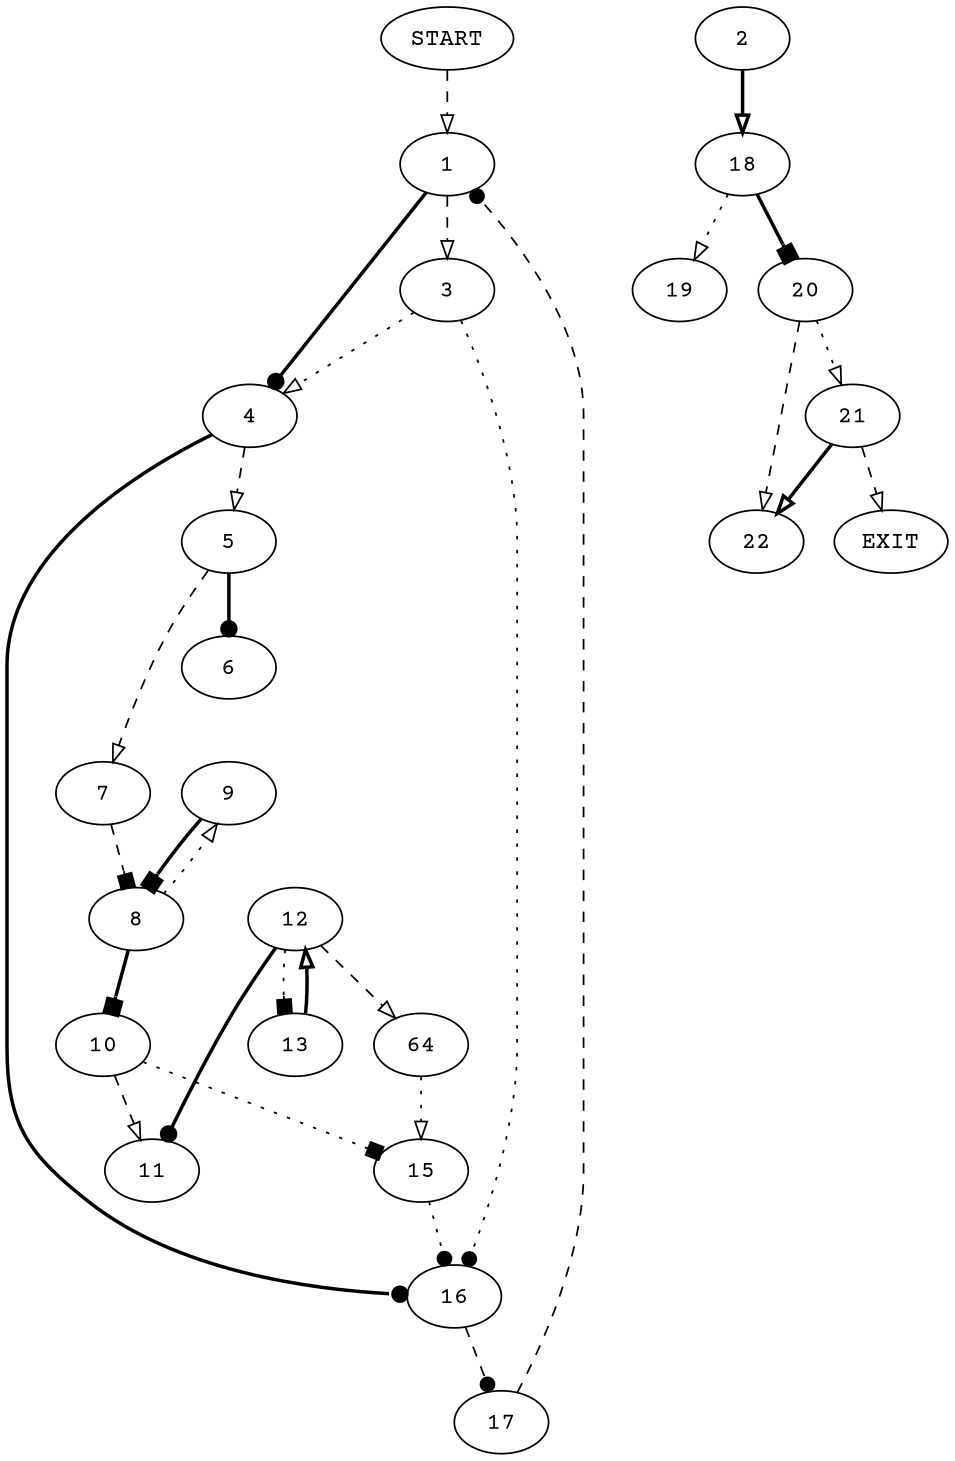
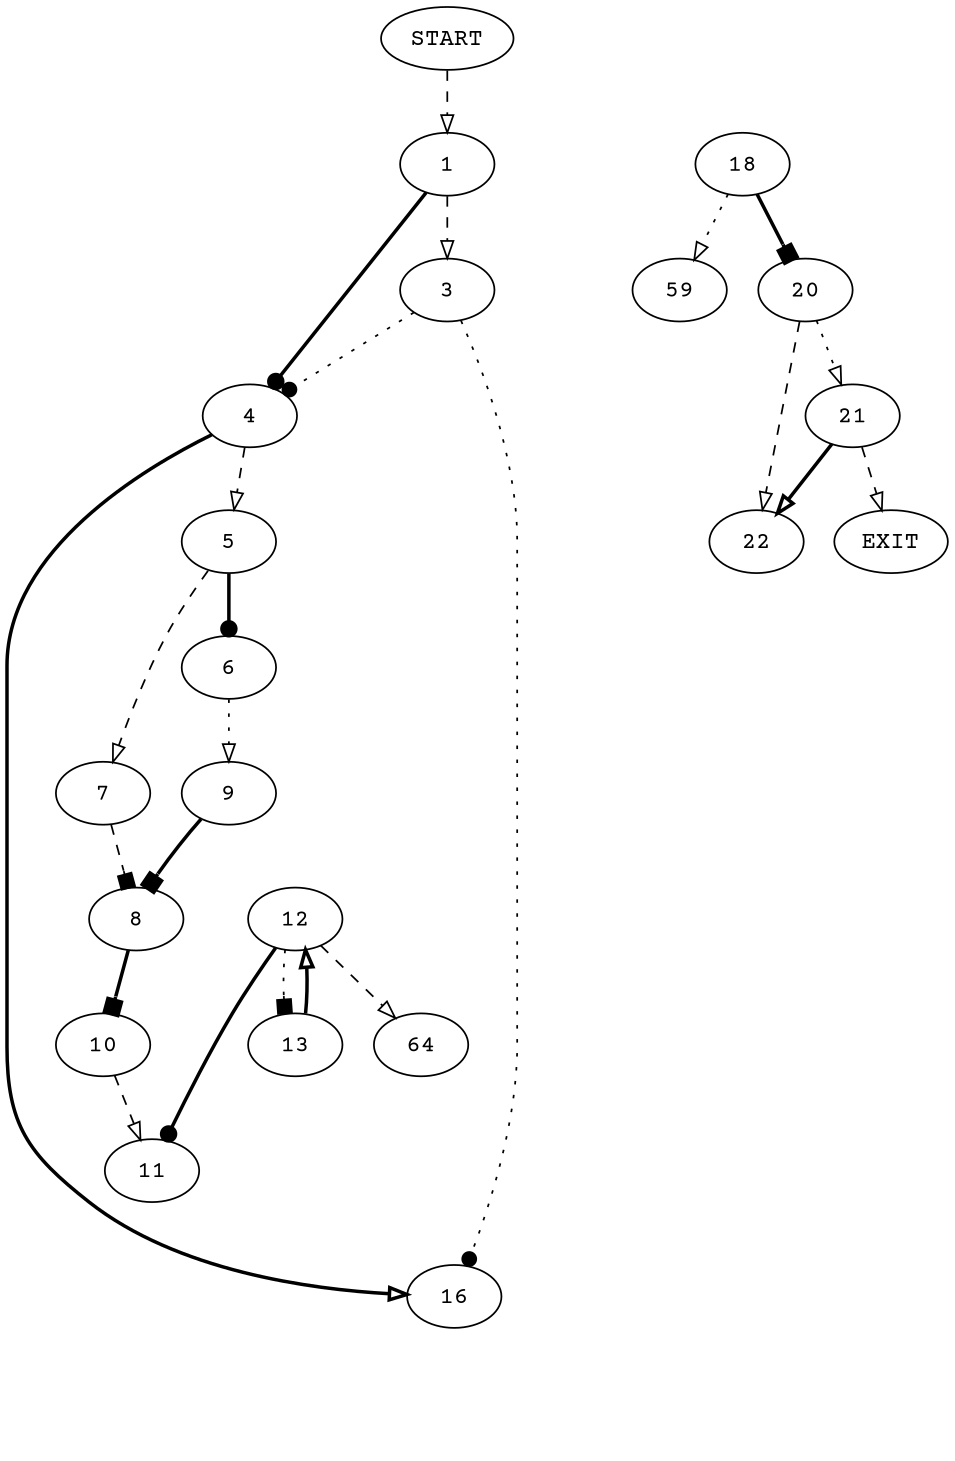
node "2": removed
node "19": label "19" -> "59"
edge "3" -> "4": arrowhead onormal -> dot
edge "8" -> "9": now "6" -> "9"
edge "4" -> "16": arrowhead dot -> onormal
node "15": removed
node "17": removed
